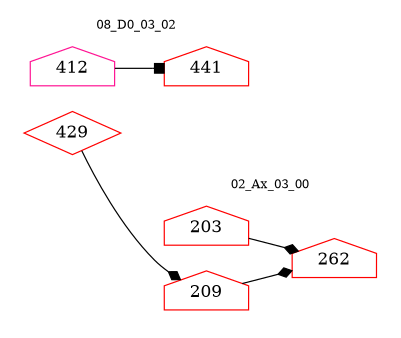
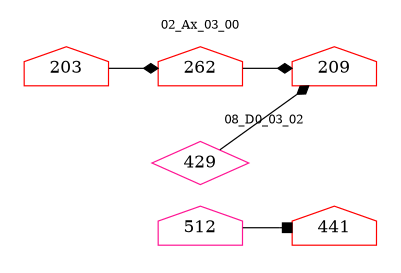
node "412": label "412" -> "512"
node "429": color red -> deeppink
edge "209" -> "262": reversed
